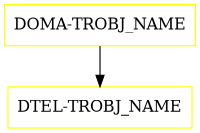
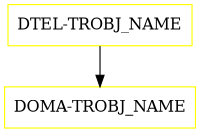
edge "DOMA-TROBJ_NAME" -> "DTEL-TROBJ_NAME": reversed
